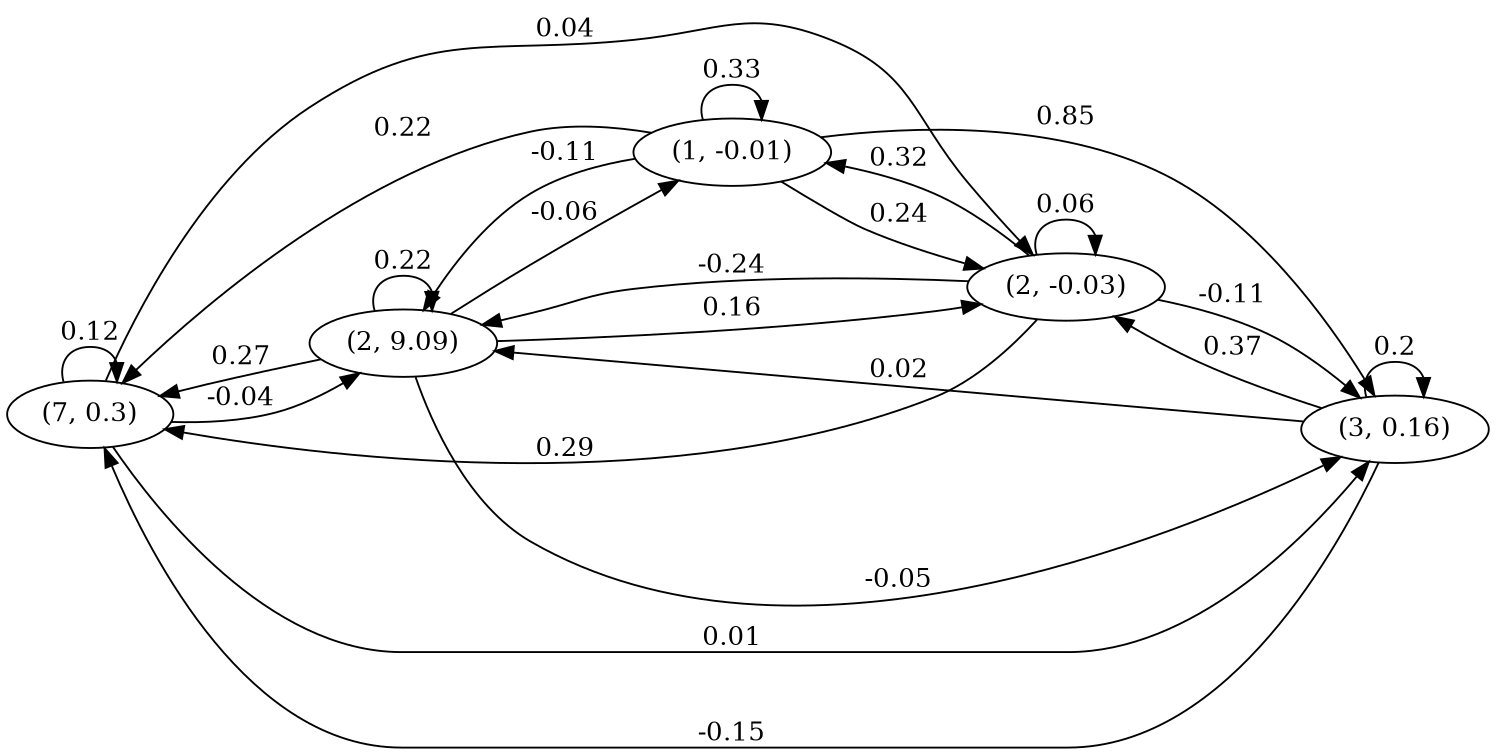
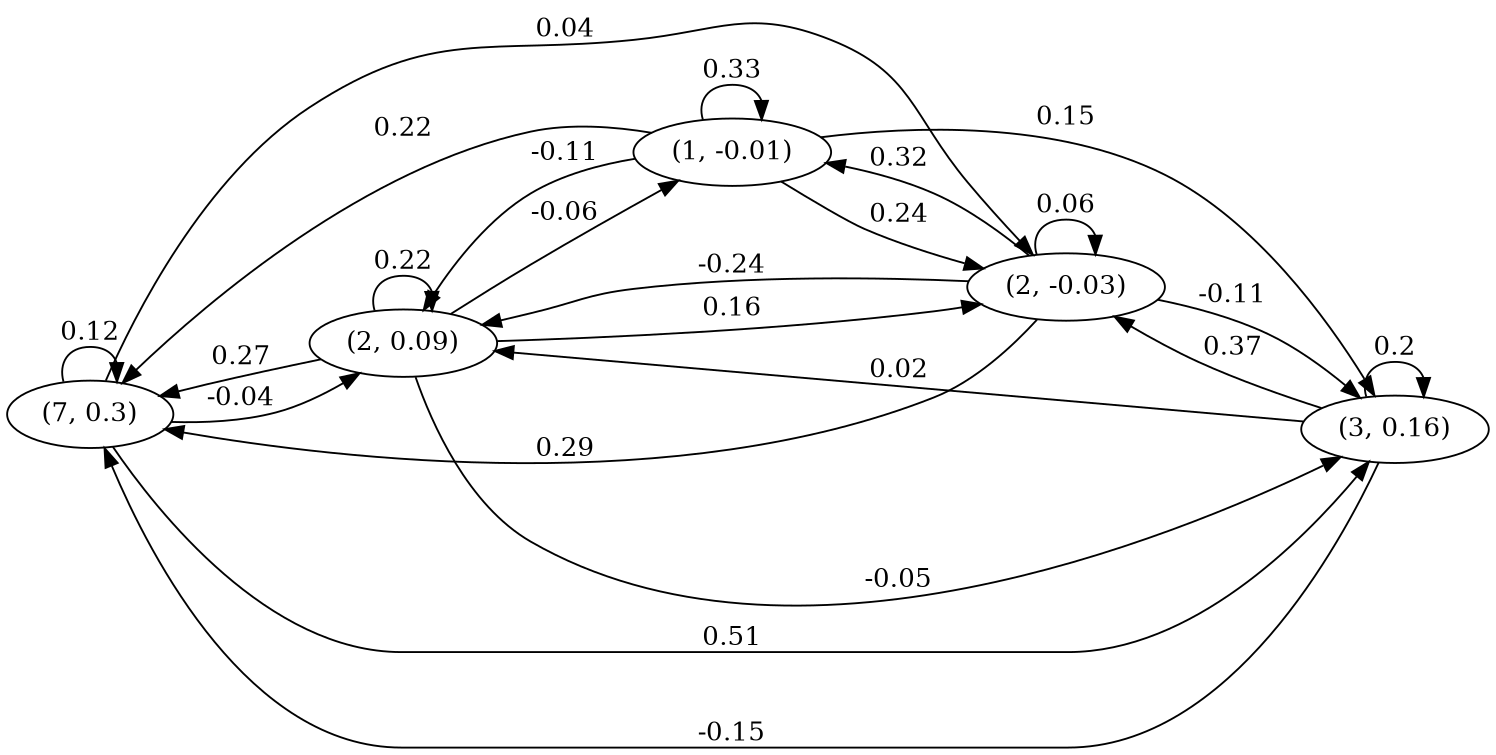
edge "(1, -0.01)" -> "(3, 0.16)": label "0.85" -> "0.15"
node "(2, 9.09)": label "(2, 9.09)" -> "(2, 0.09)"
edge "(7, 0.3)" -> "(3, 0.16)": label "0.01" -> "0.51"
